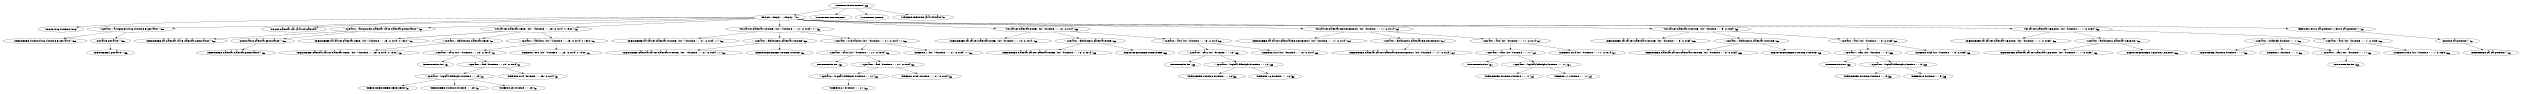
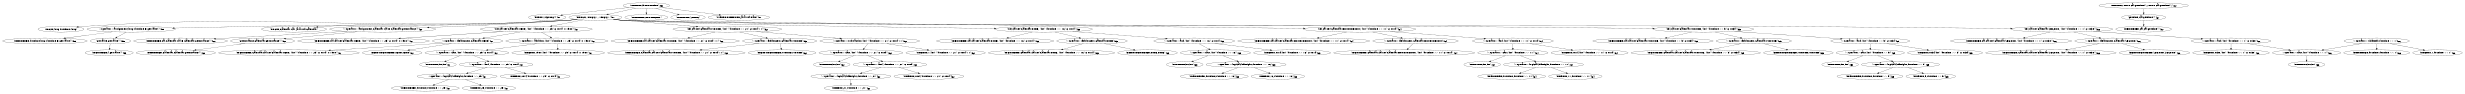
node "(PARAM,ZipLong l)": added
edge "(BLOCK,<empty>,<empty>)" -> "(RETURN,return cal.getTime();,return cal.getTime();)": removed
edge "(<operator>.logicalShiftRight,dosTime >> 25)" -> "(FIELD_IDENTIFIER,YEAR,YEAR)": now "(<operator>.fieldAccess,Calendar.YEAR)" -> "(FIELD_IDENTIFIER,YEAR,YEAR)"
